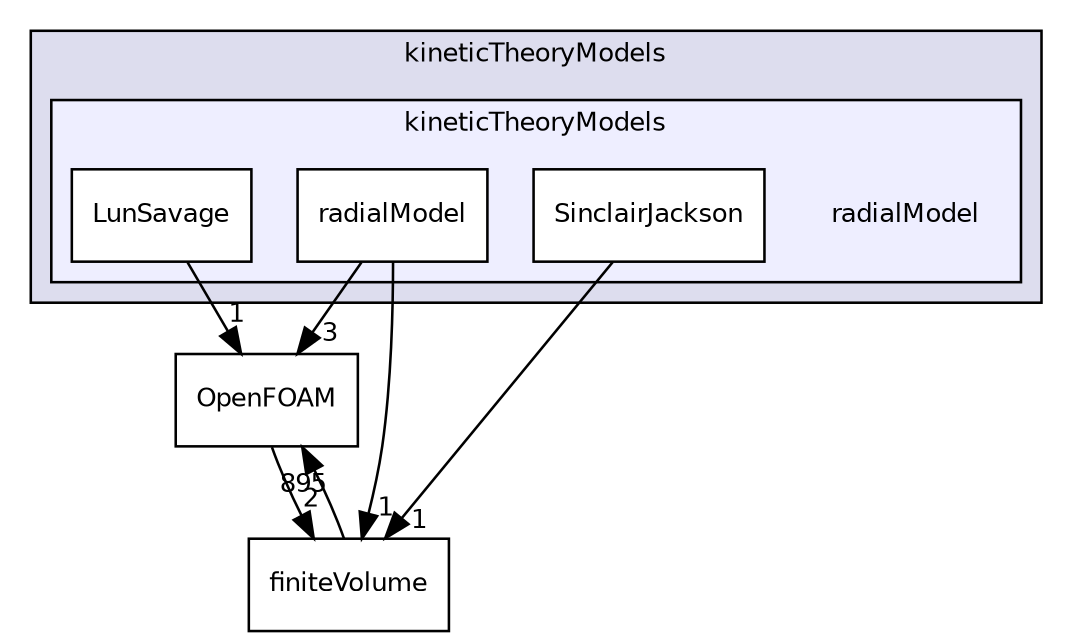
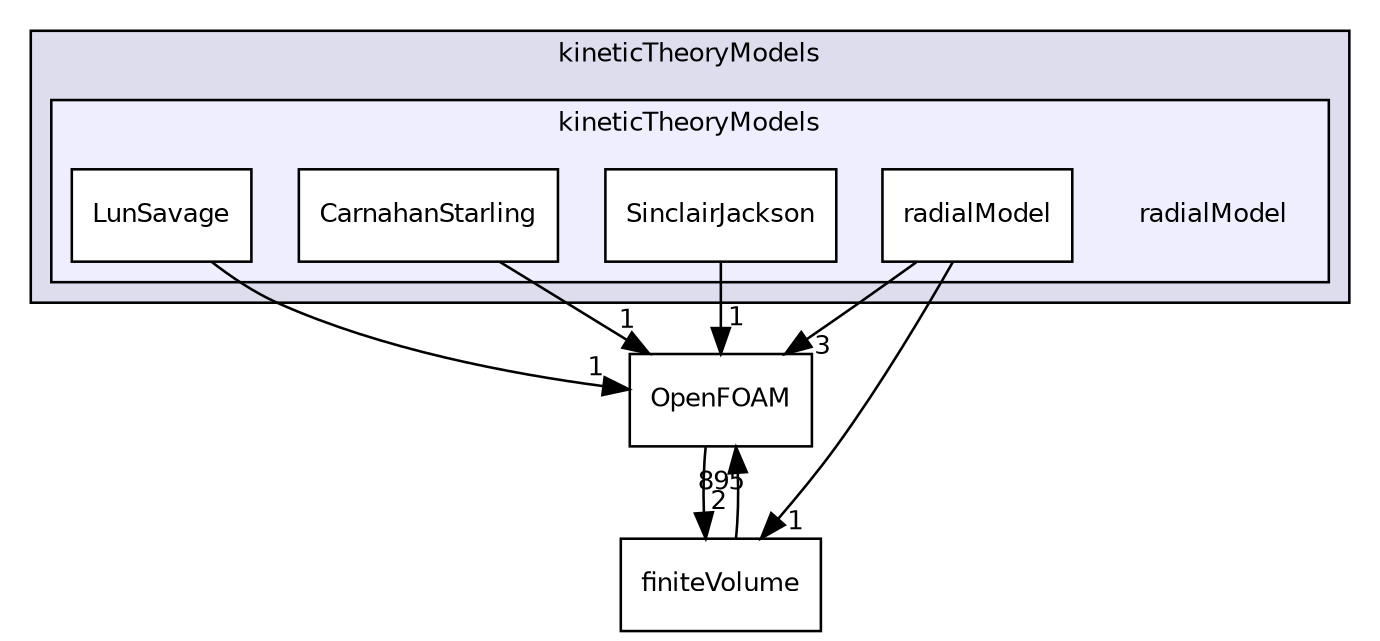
node "CarnahanStarling": added
edge "SinclairJackson" -> "finiteVolume": now "SinclairJackson" -> "OpenFOAM"
